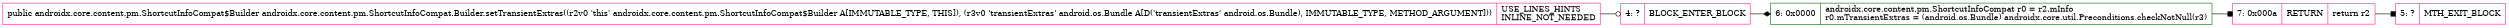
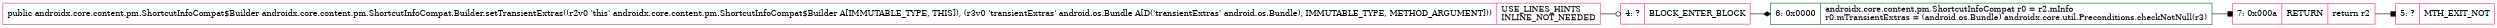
node "5: ?": text "MTH_EXIT_BLOCK" -> "MTH_EXIT_NOT"
